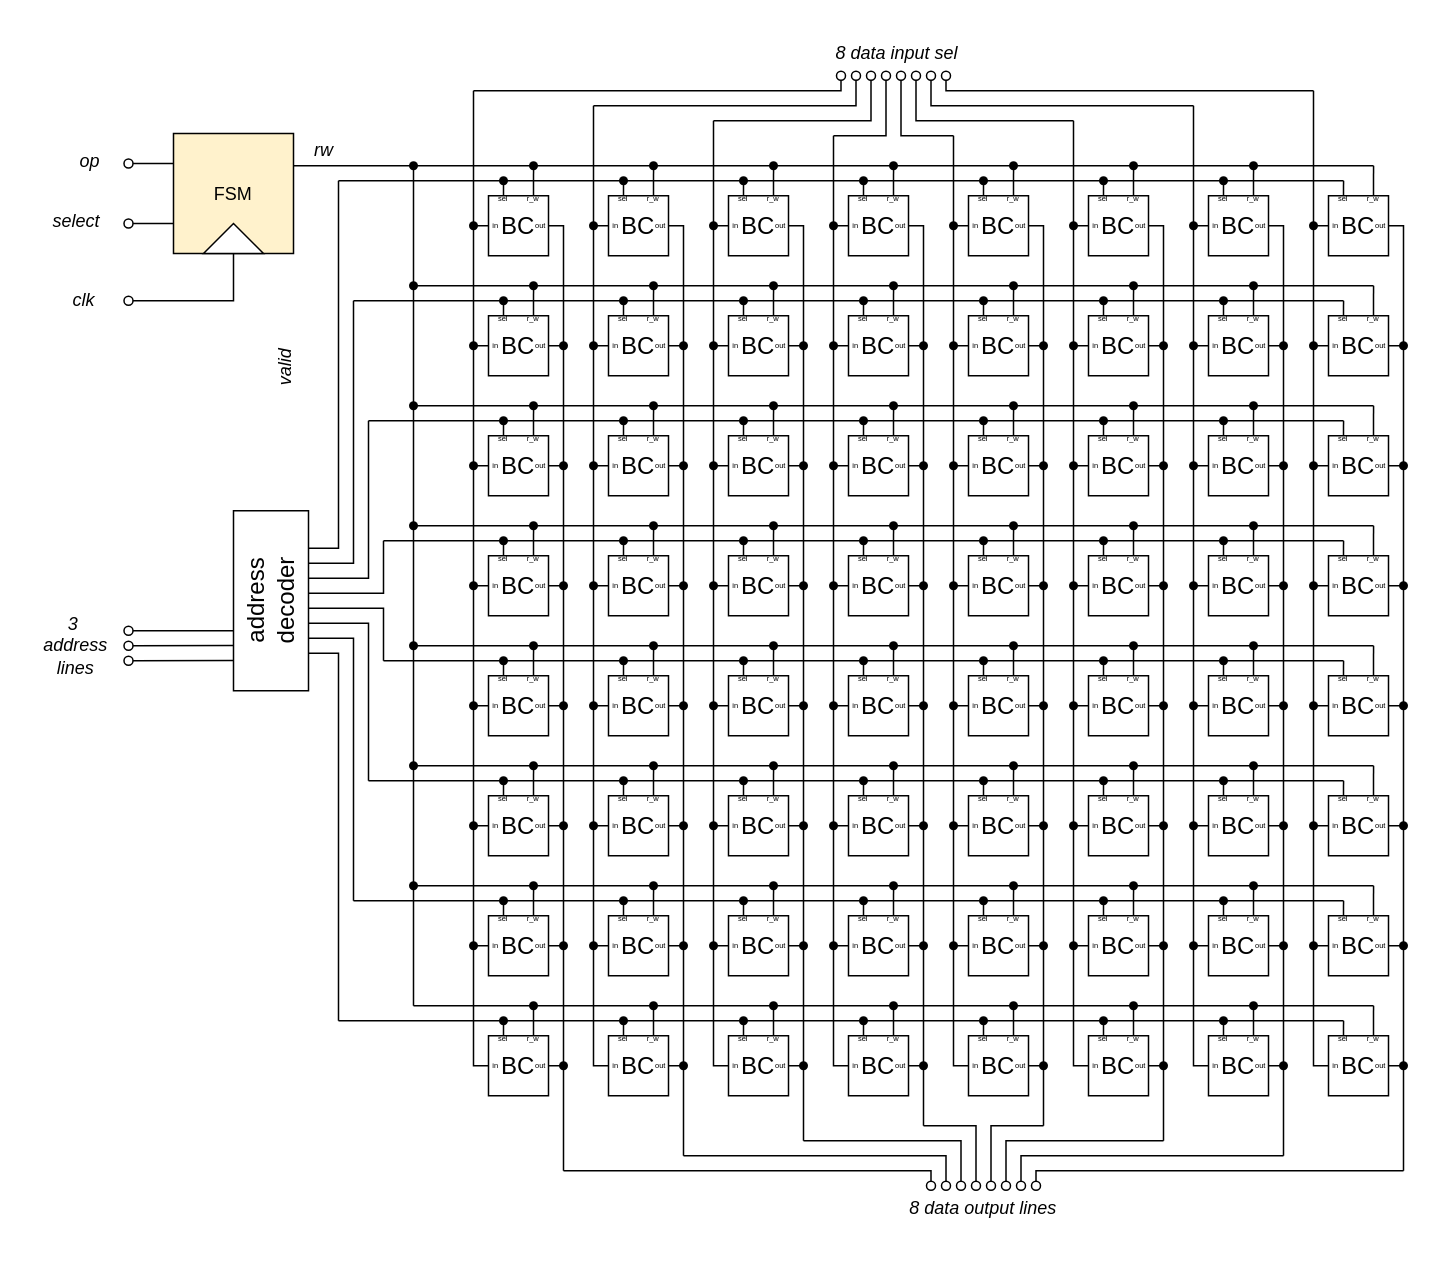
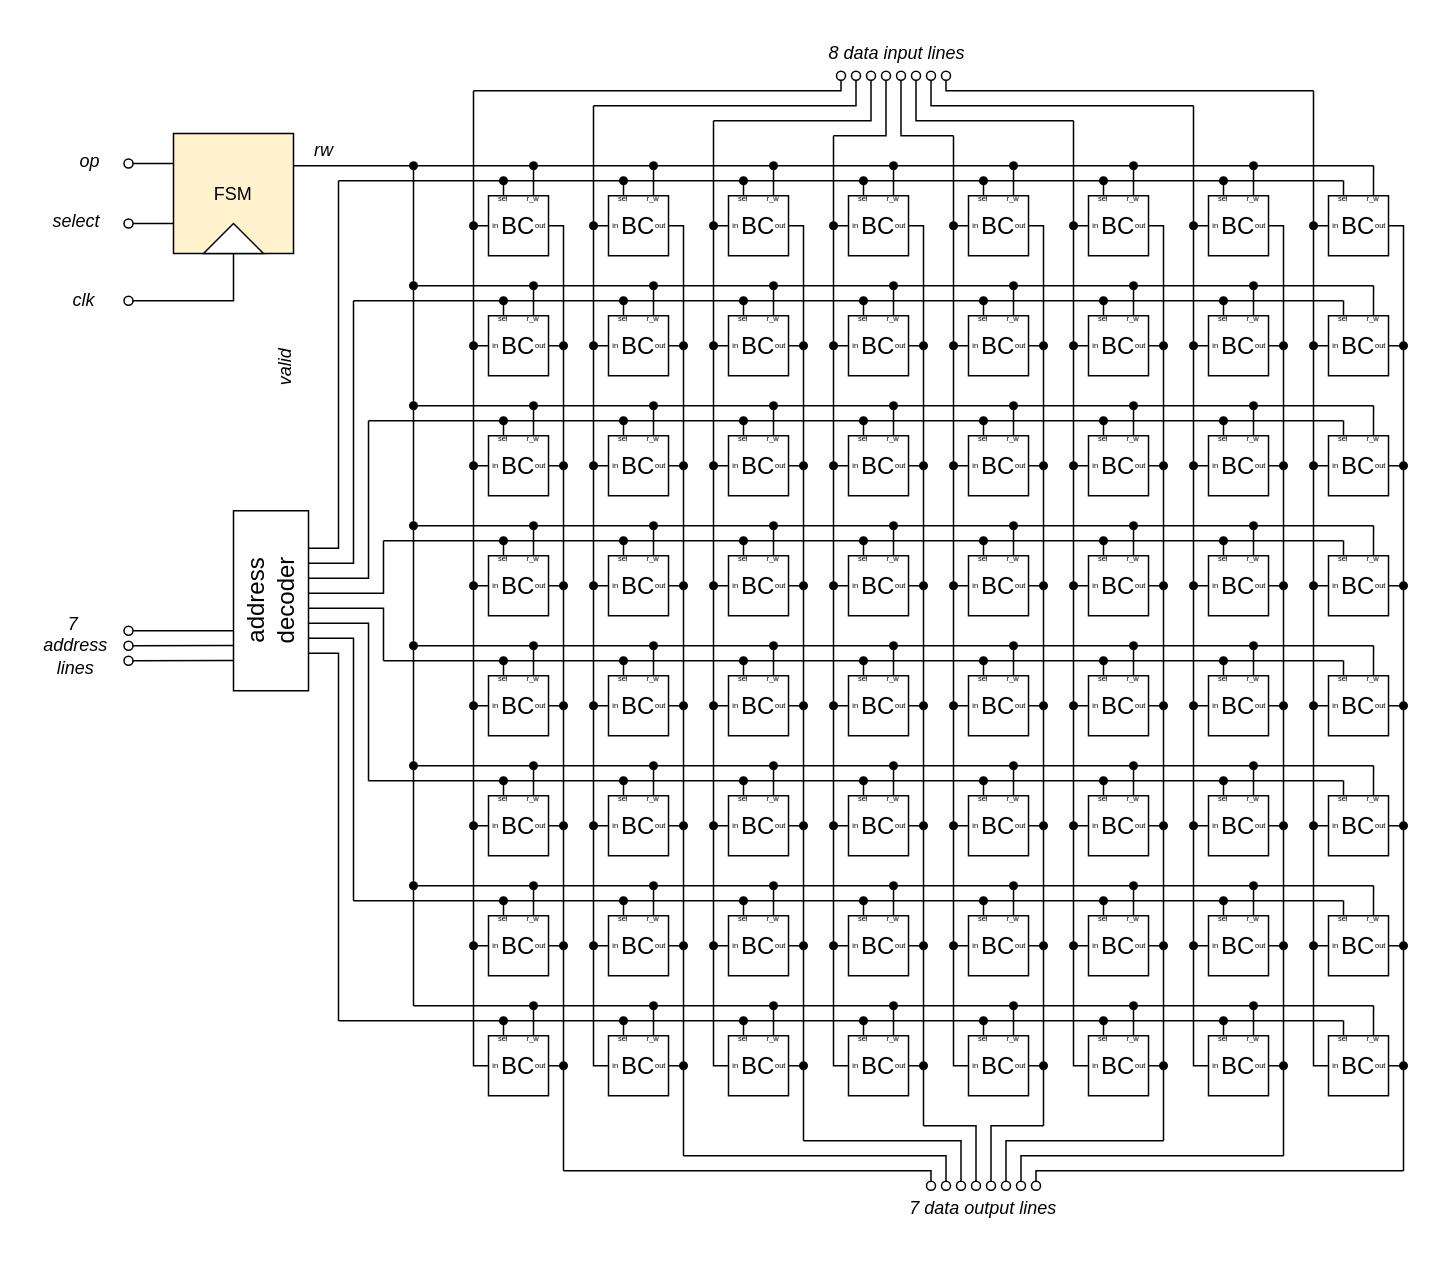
node "8 data input sel": label "8 data input sel" -> "8 data input lines"
node "3 address lines": label "3 address lines" -> "7 address lines"
node "8 data output lines": label "8 data output lines" -> "7 data output lines"
